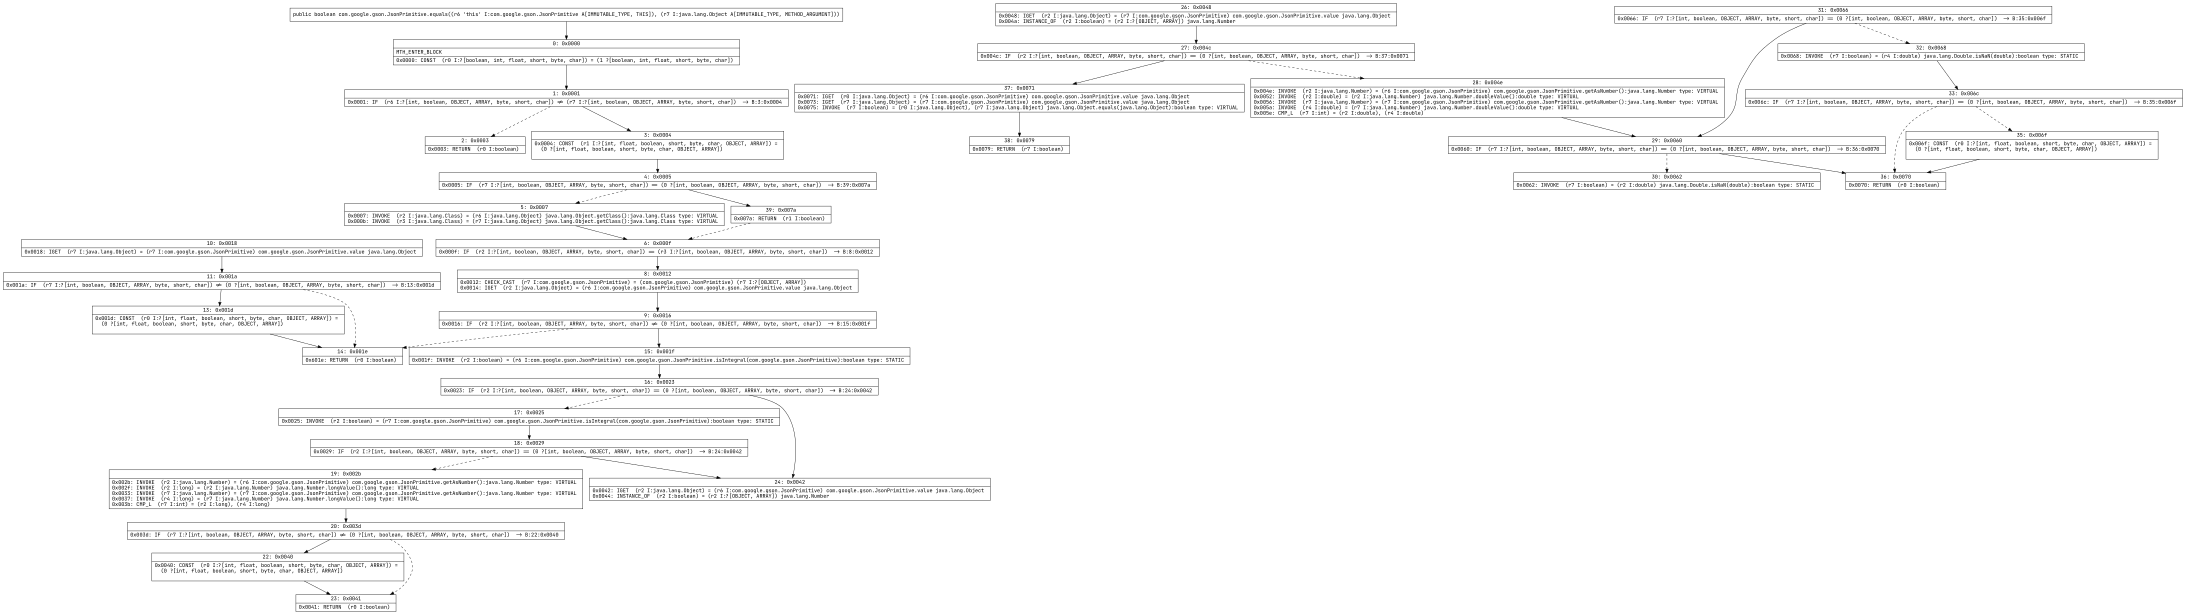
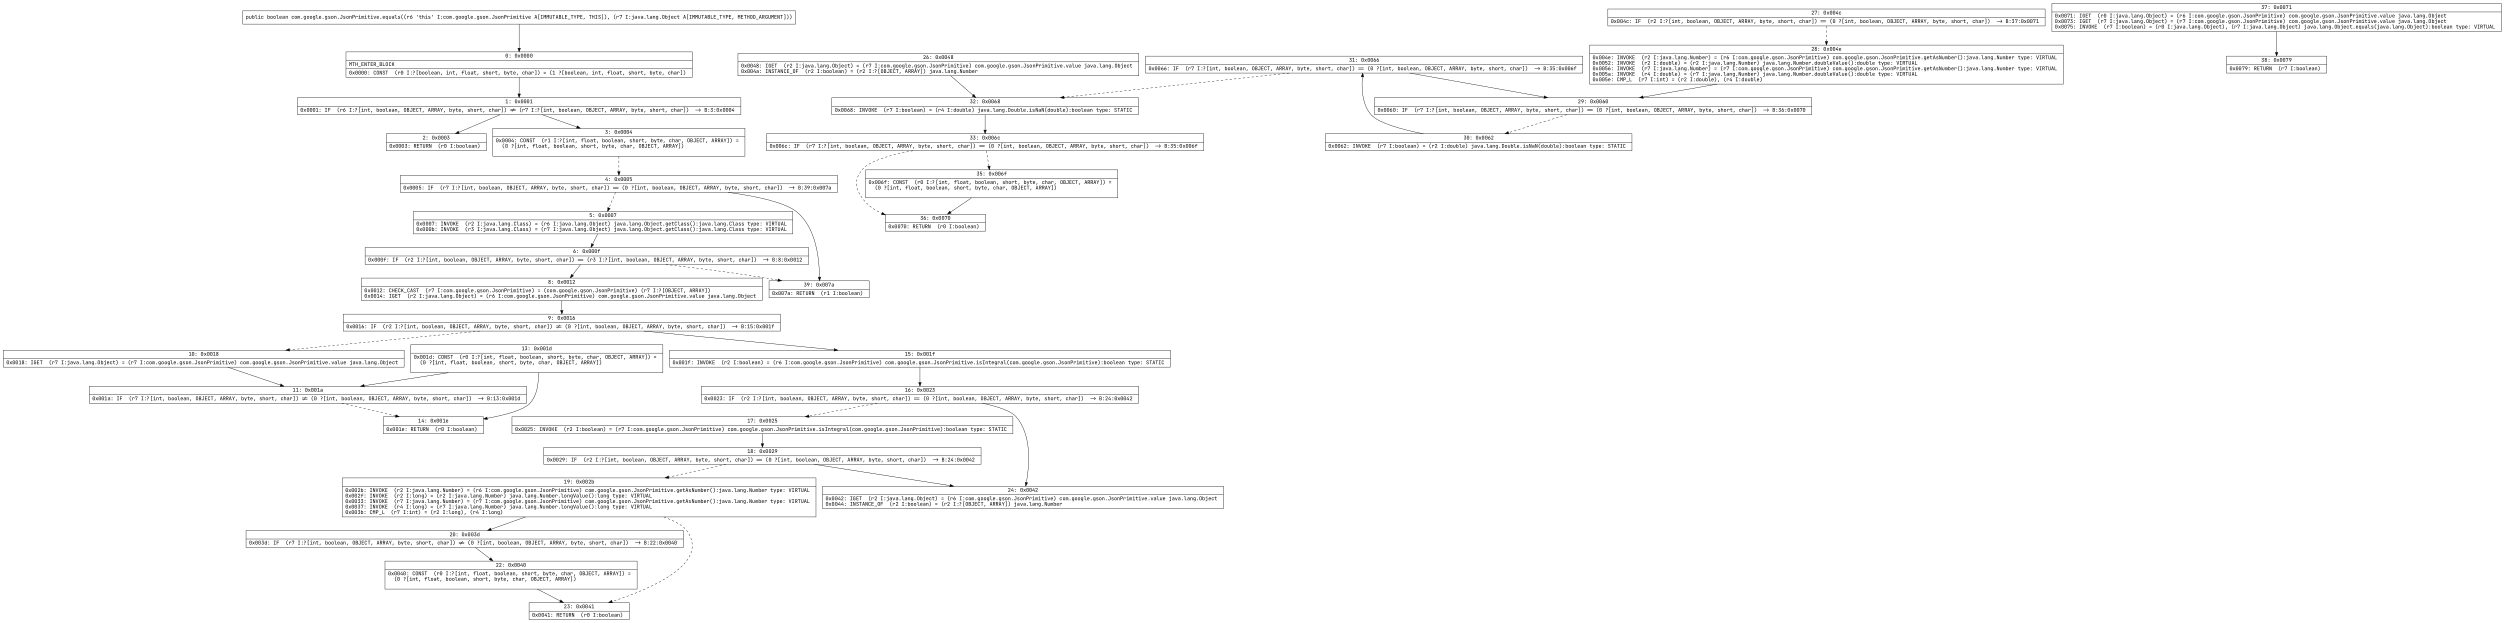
edge "26: 0x0048" -> "27: 0x004c": now "26: 0x0048" -> "32: 0x0068"
edge "27: 0x004c" -> "37: 0x0071": removed
edge "30: 0x0062" -> "31: 0x0066": added
edge "1: 0x0001" -> "2: 0x0003": style dashed -> solid
edge "29: 0x0060" -> "36: 0x0070": removed
edge "3: 0x0004" -> "4: 0x0005": style solid -> dashed
edge "39: 0x007a" -> "6: 0x000f": reversed
edge "11: 0x001a" -> "13: 0x001d": reversed
edge "9: 0x0016" -> "14: 0x001e": now "9: 0x0016" -> "10: 0x0018"
node "14: 0x001e": text "0x601e: RETURN  (r0 I:boolean)" -> "0x001e: RETURN  (r0 I:boolean)"
edge "20: 0x003d" -> "23: 0x0041": now "19: 0x002b" -> "23: 0x0041"
